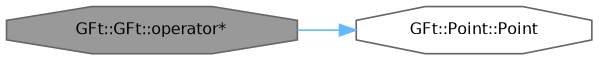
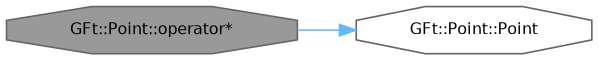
node "GFt::GFt::operator*": label "GFt::GFt::operator*" -> "GFt::Point::operator*"
